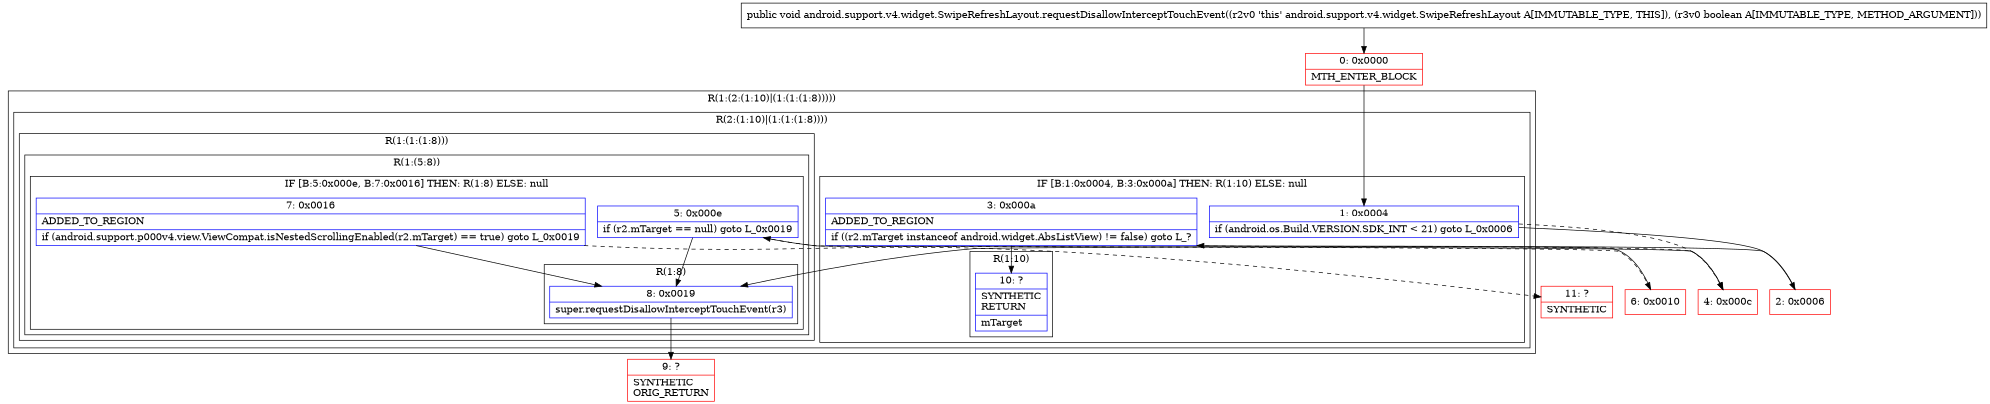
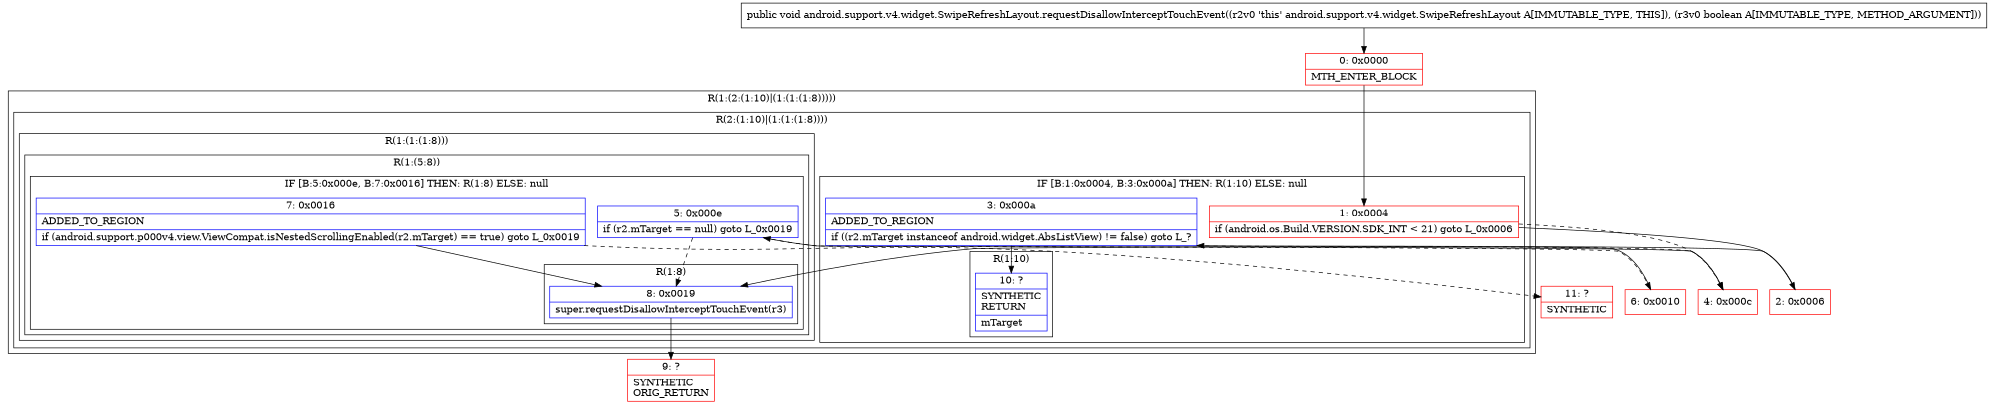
node "1: 0x0004": color blue -> red
edge "5: 0x000e" -> "8: 0x0019": style solid -> dashed
